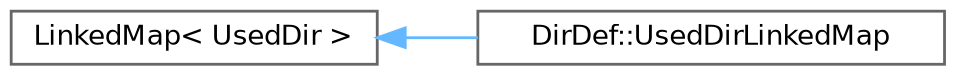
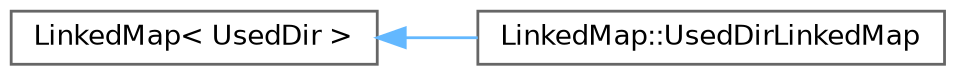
node "DirDef::UsedDirLinkedMap": label "DirDef::UsedDirLinkedMap" -> "LinkedMap::UsedDirLinkedMap"
